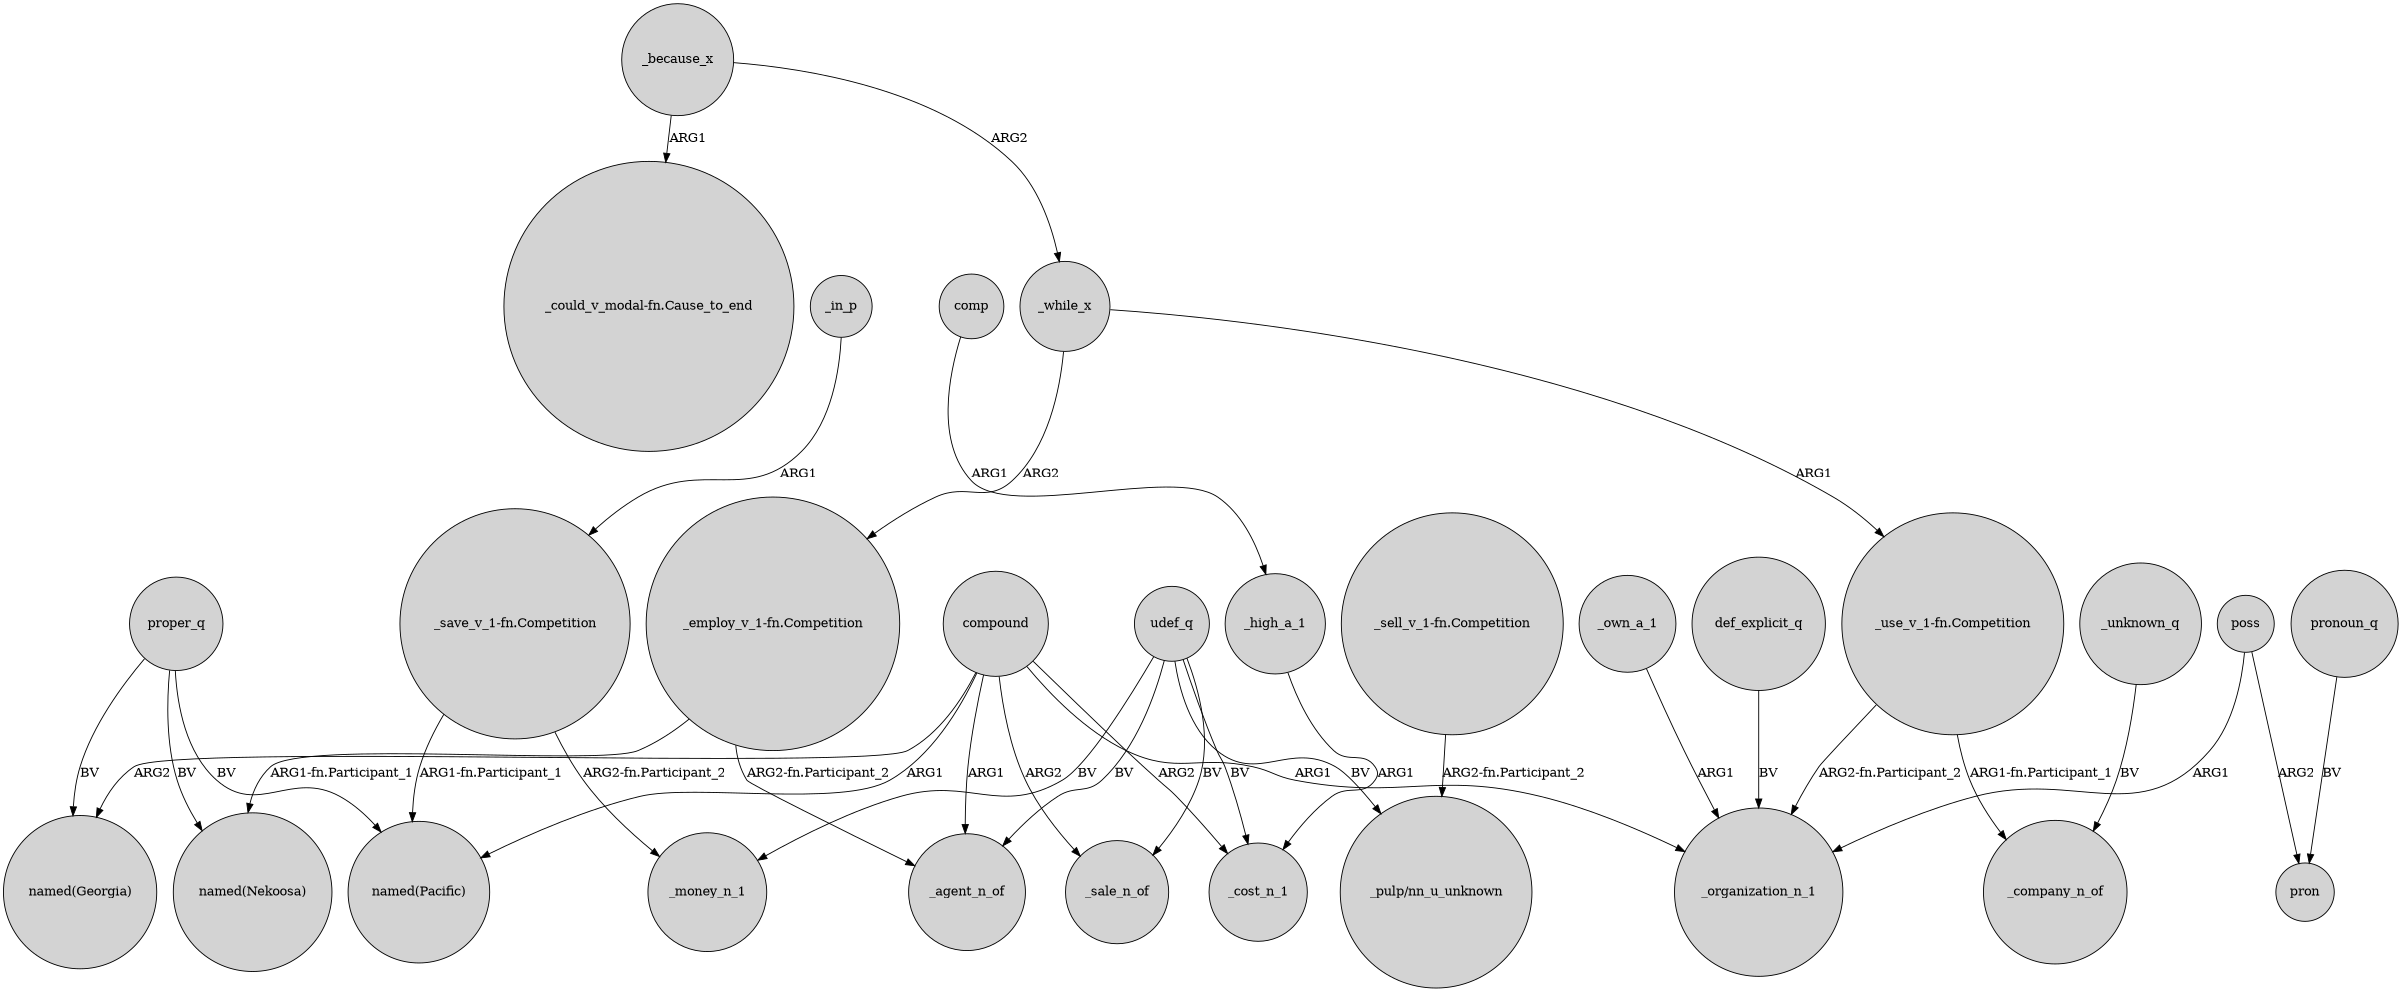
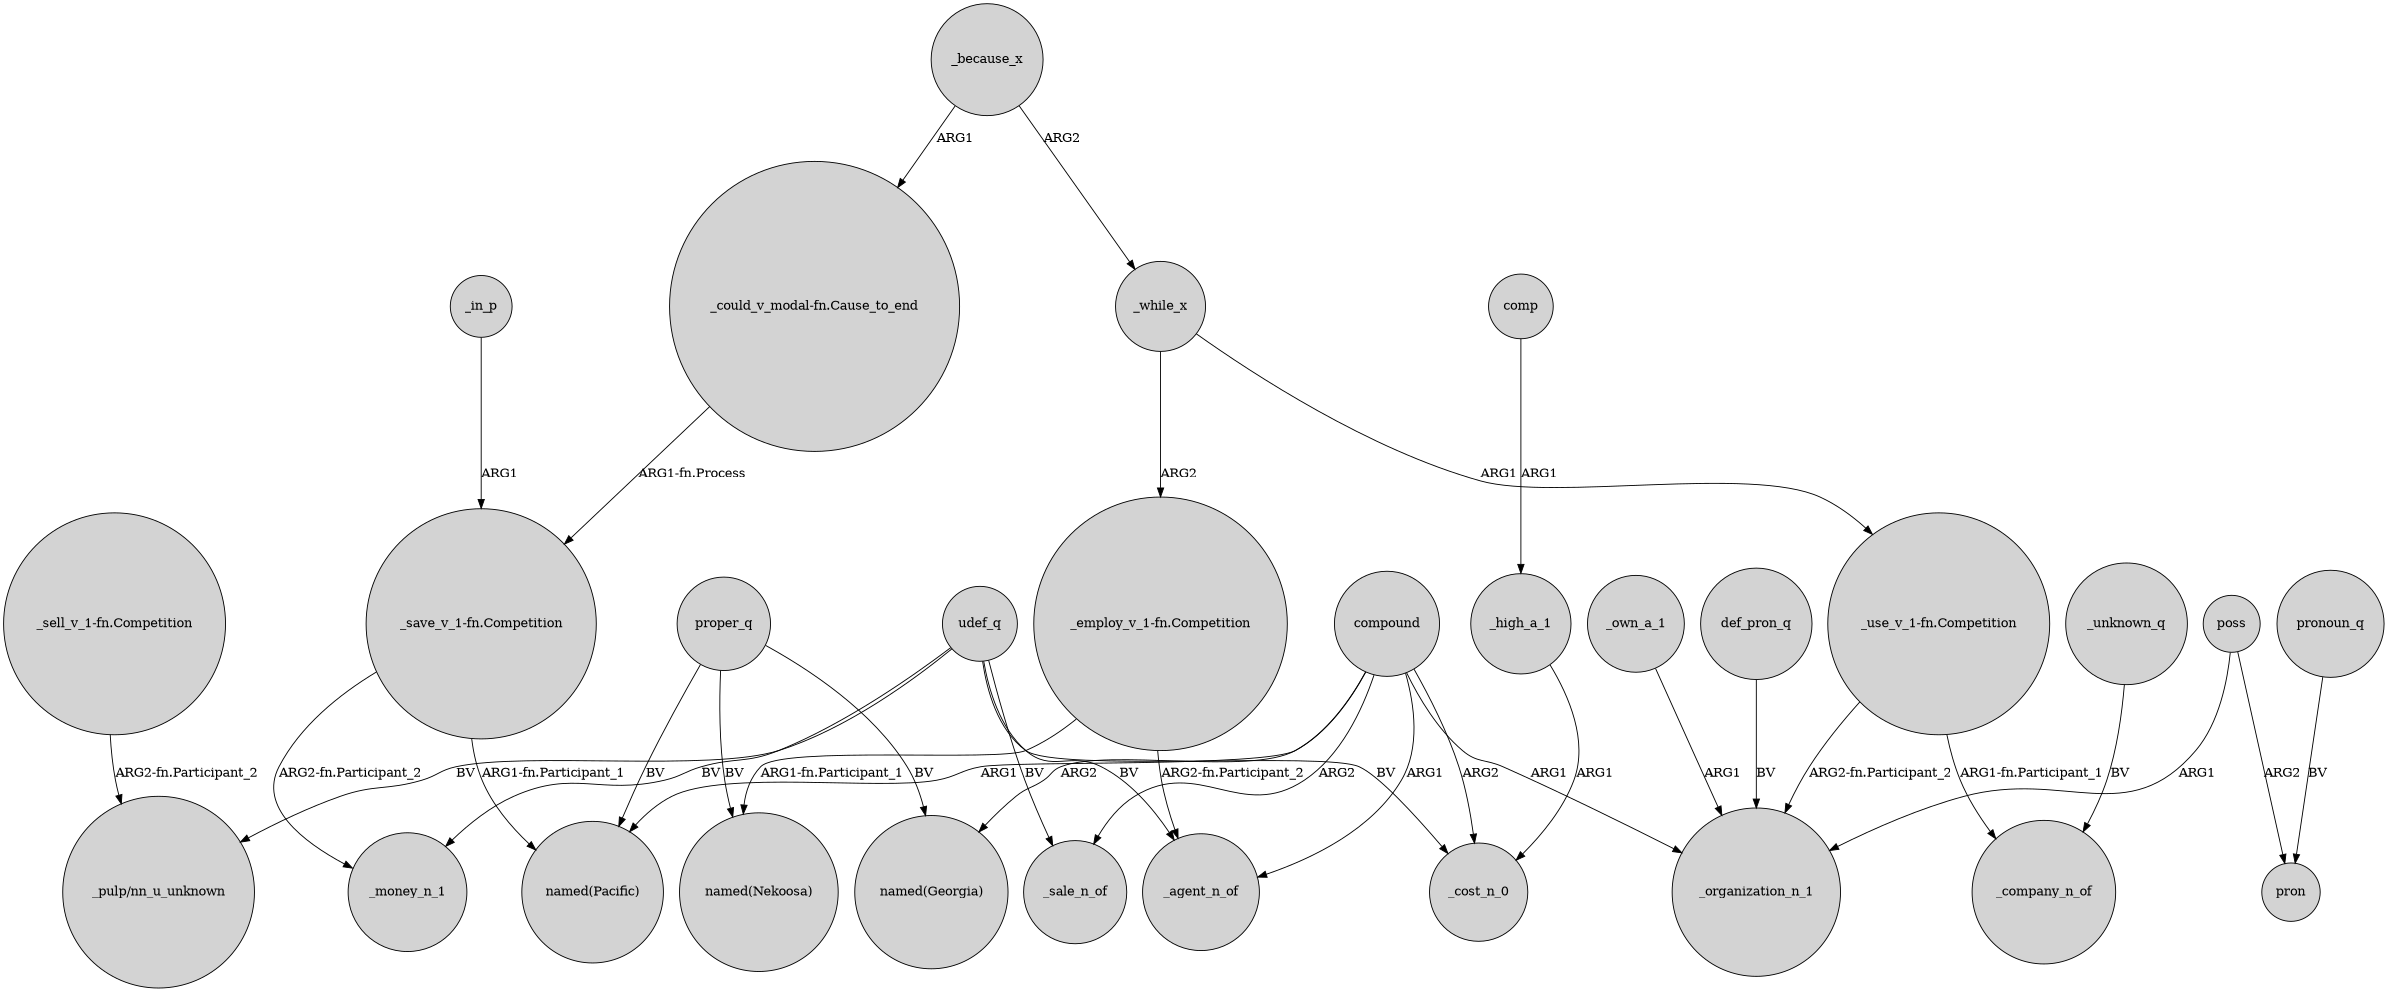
edge "_could_v_modal-fn.Cause_to_end" -> "_save_v_1-fn.Competition": added, label "ARG1-fn.Process"
node "def_explicit_q": label "def_explicit_q" -> "def_pron_q"
node "_cost_n_1": label "_cost_n_1" -> "_cost_n_0"
